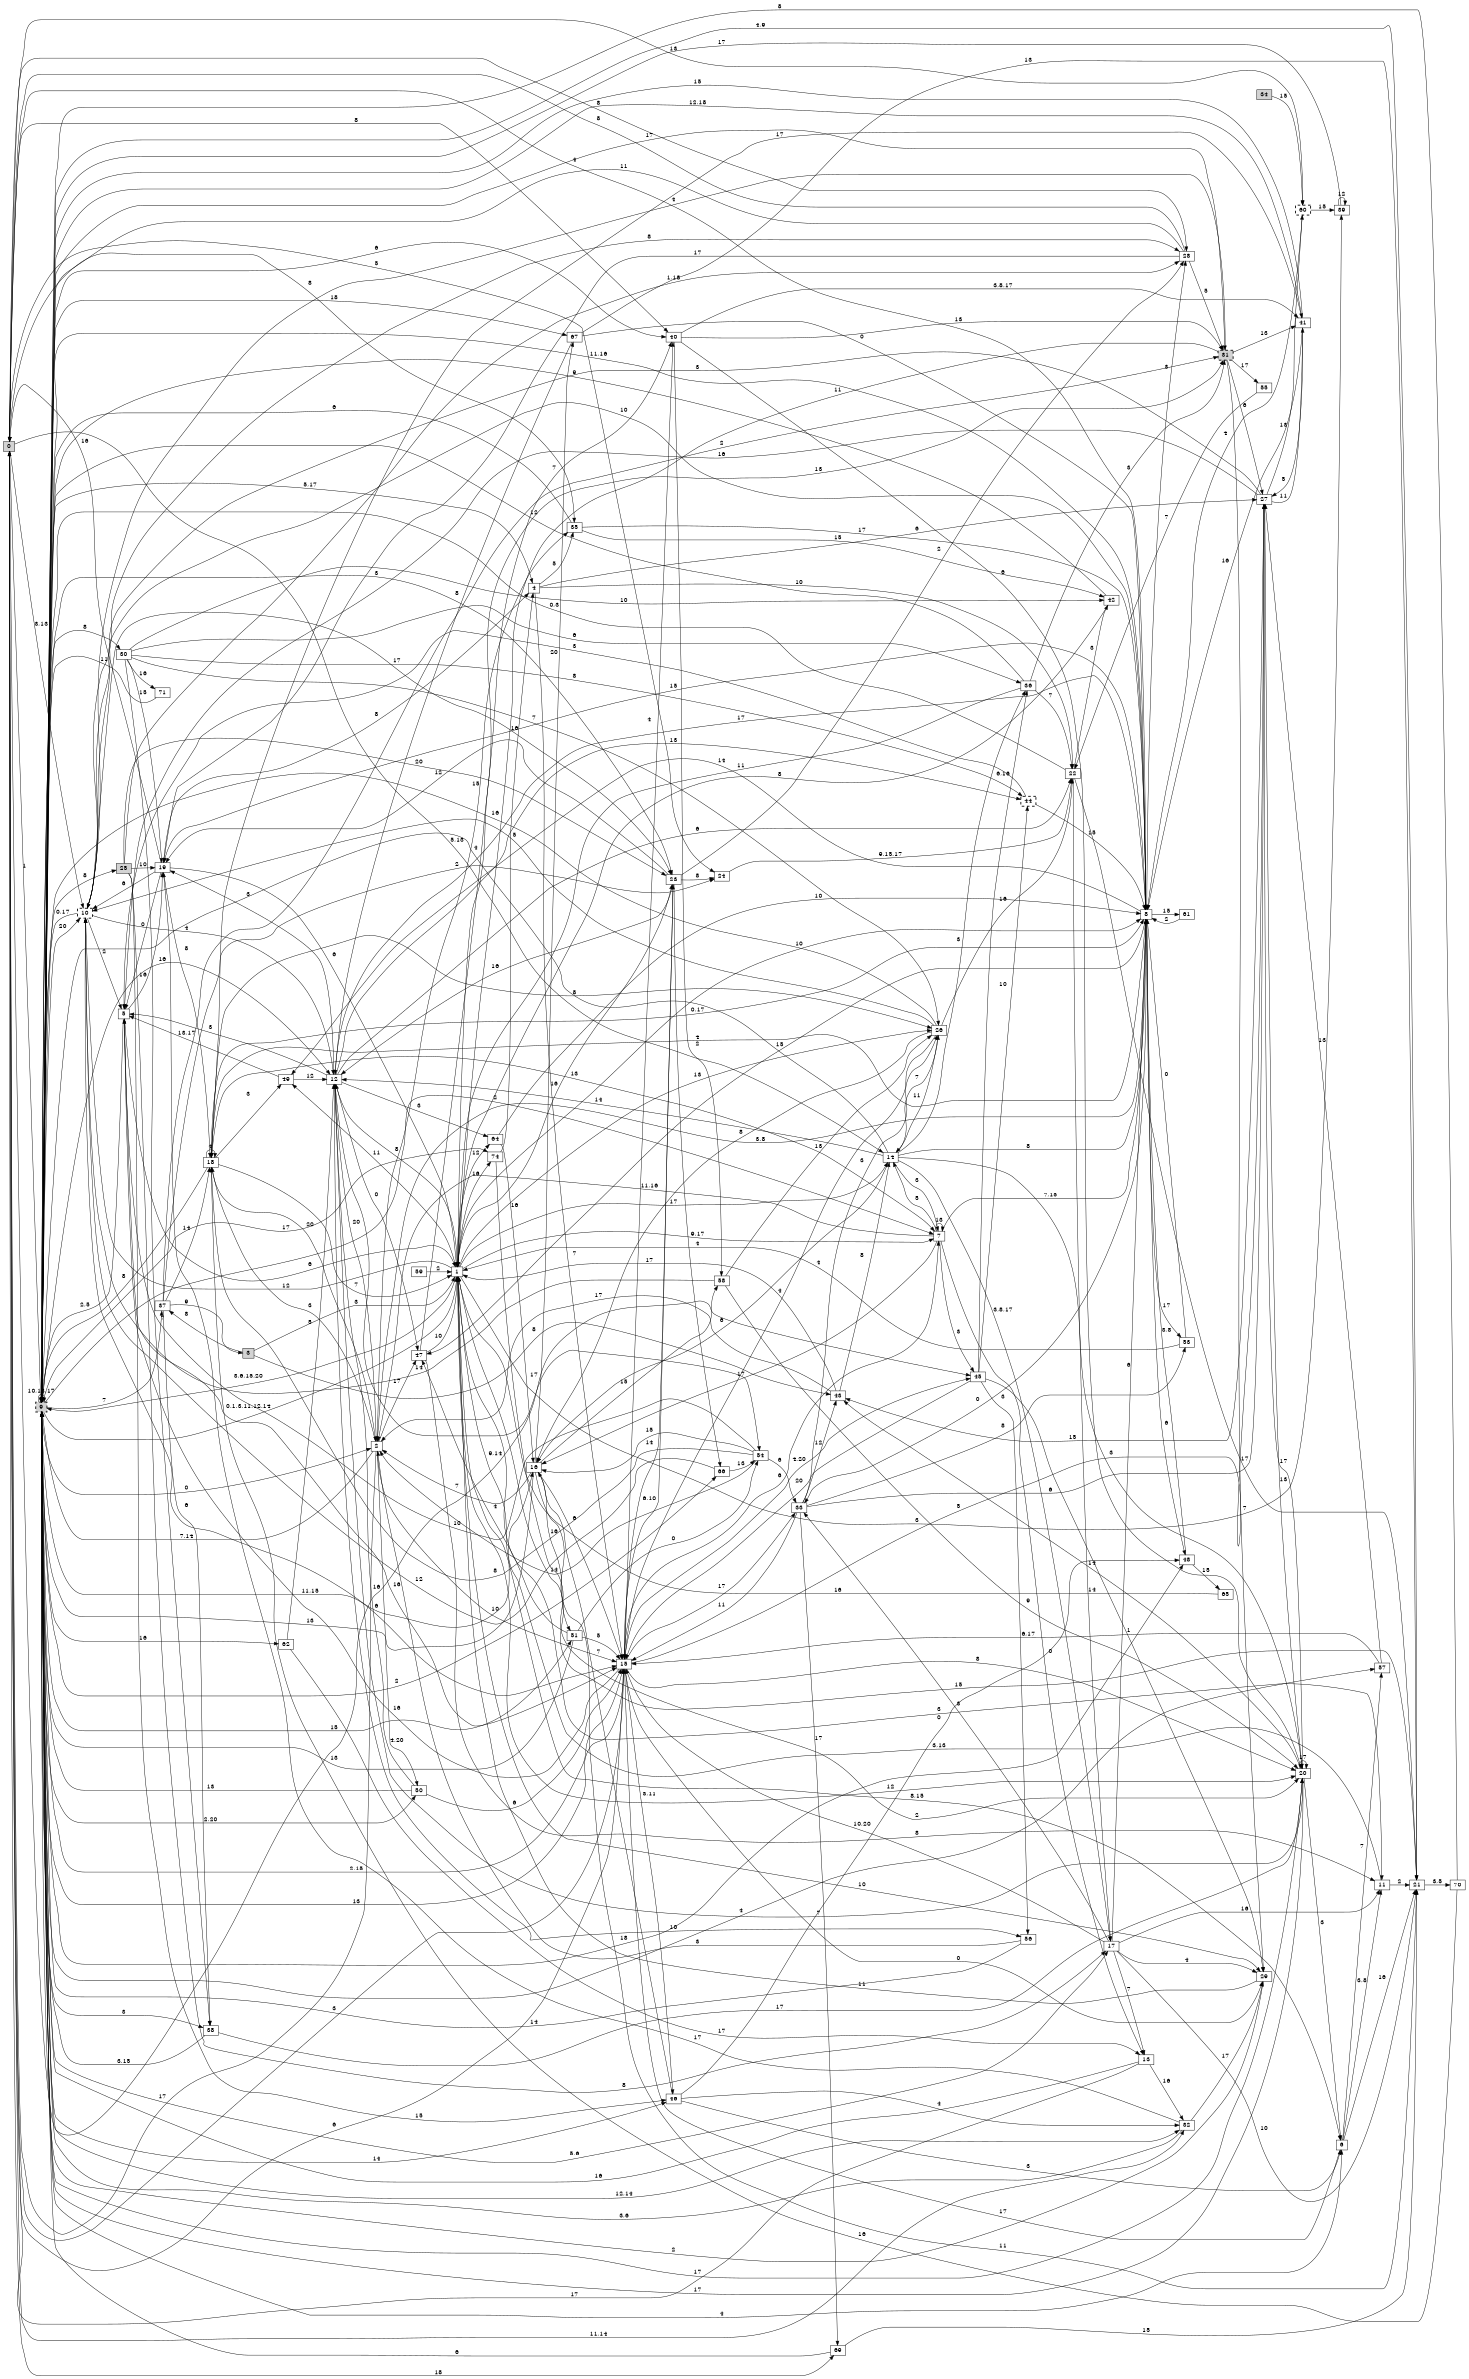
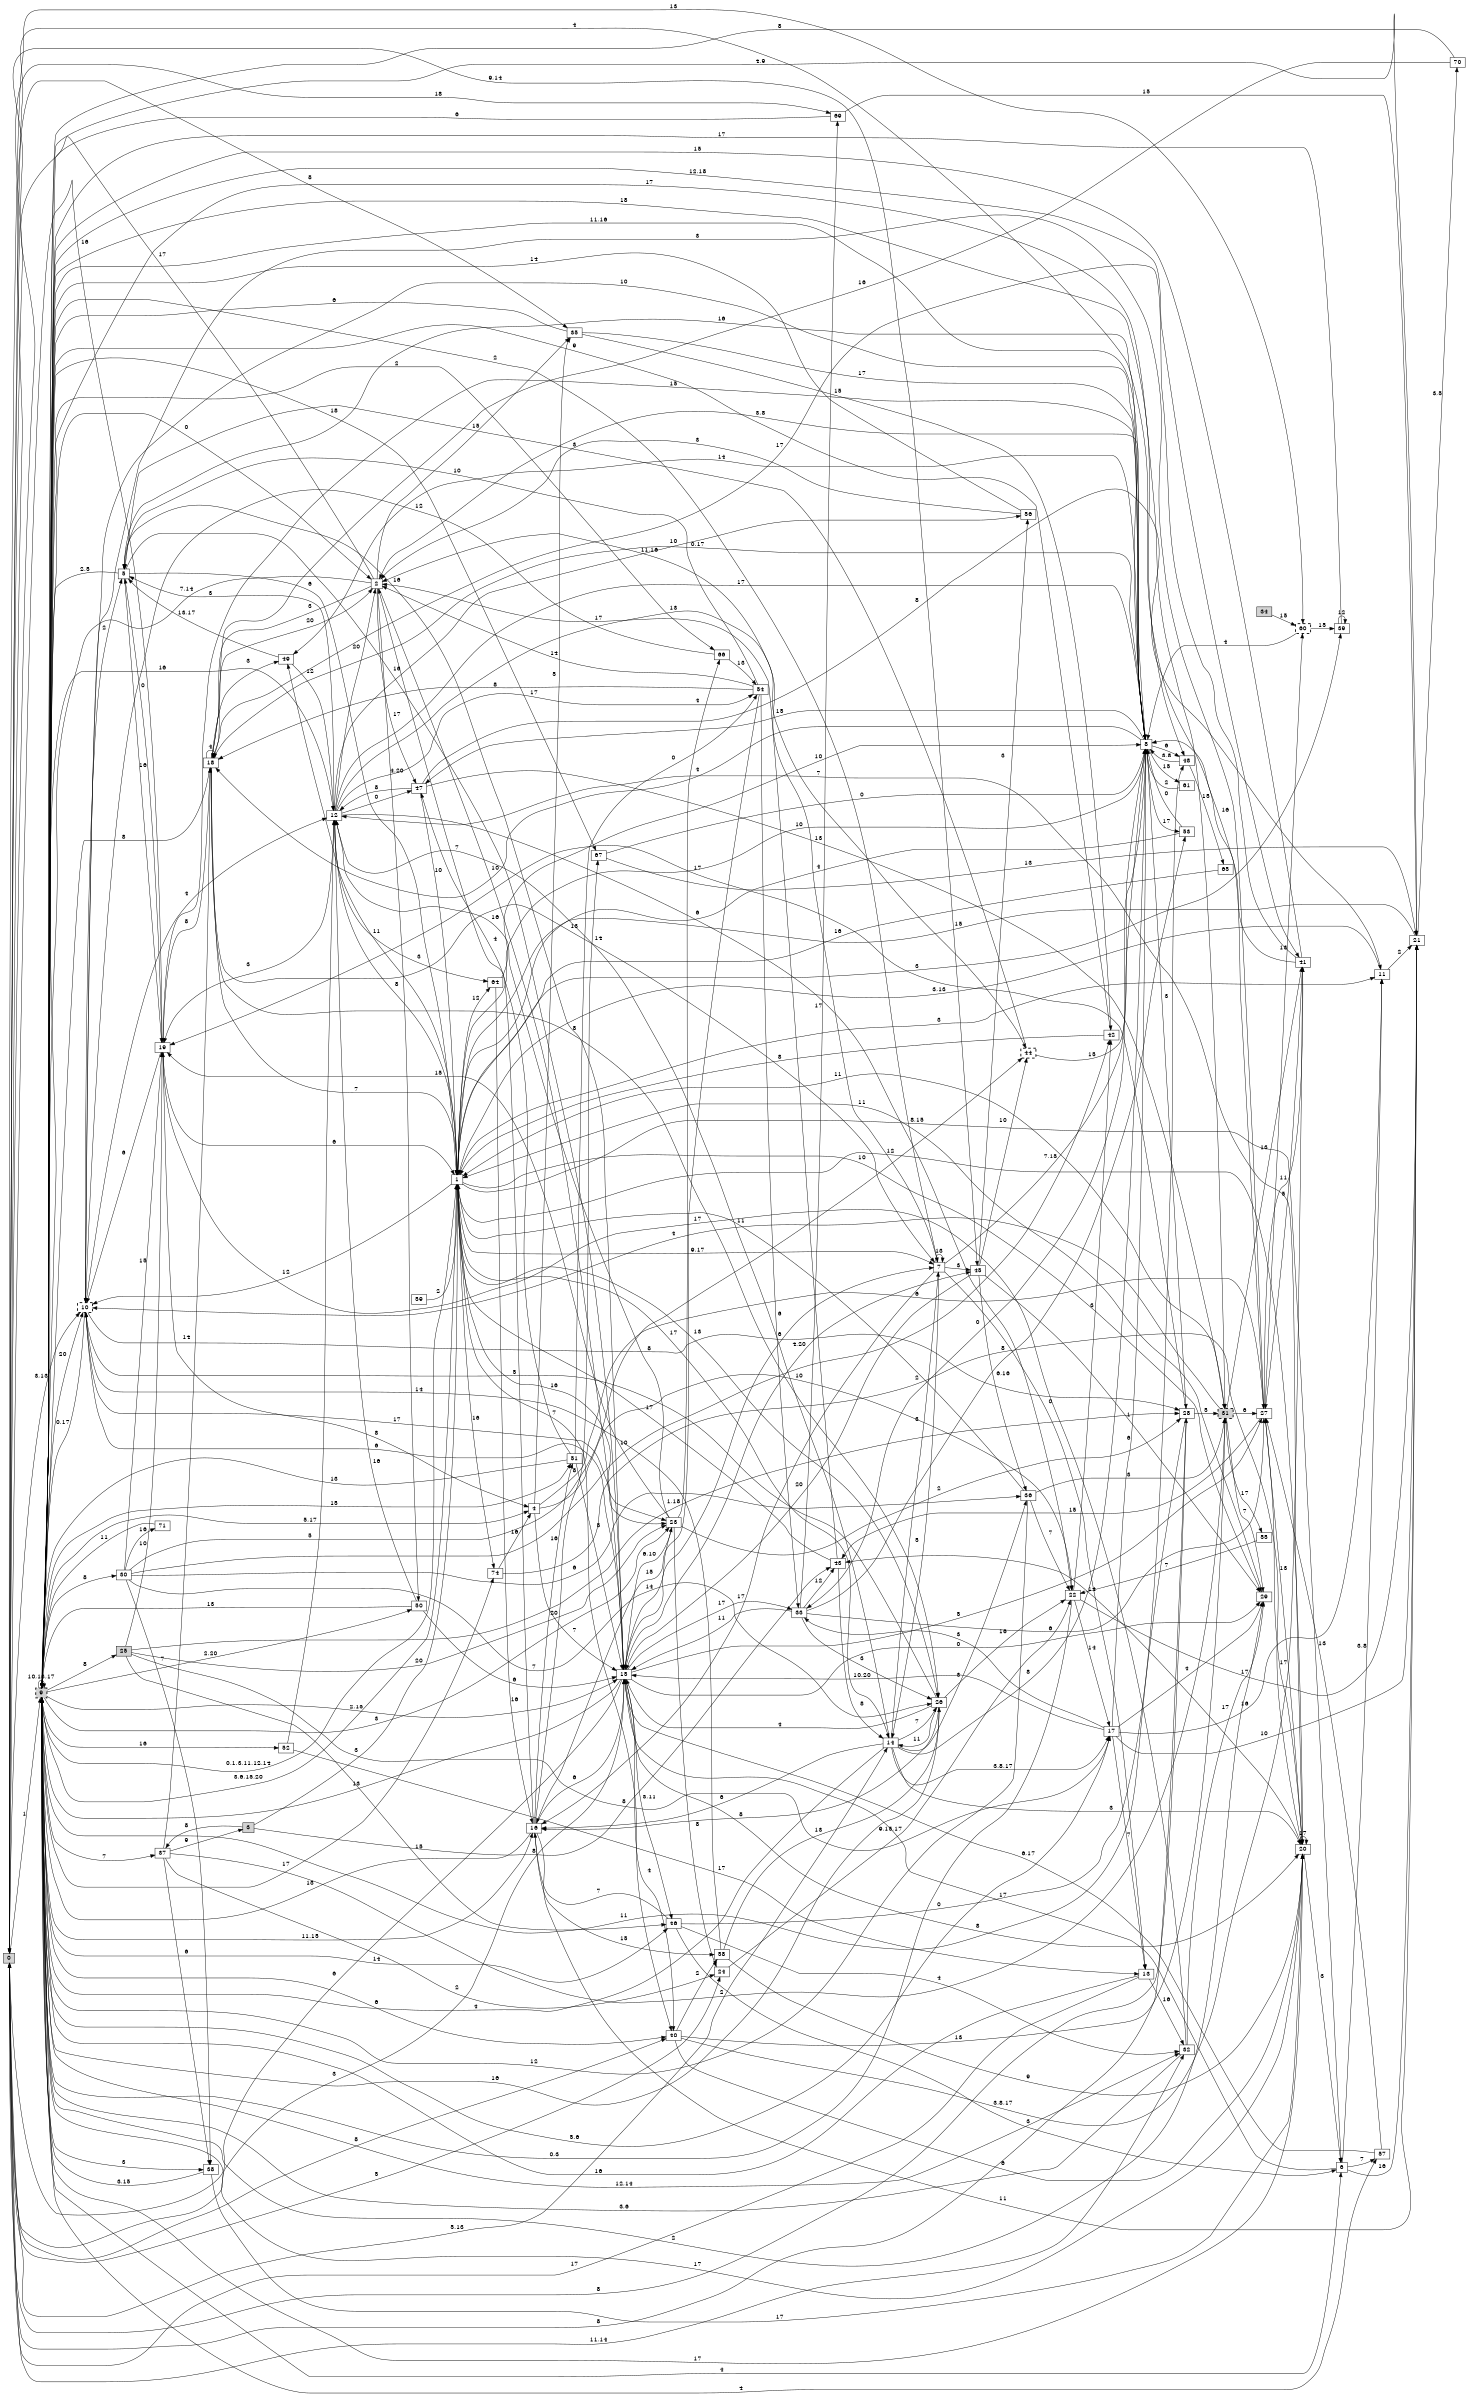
edge "67" -> "12": now "47" -> "12"
edge "23" -> "19": label "12" -> "15"
node "62": label "62" -> "52"
